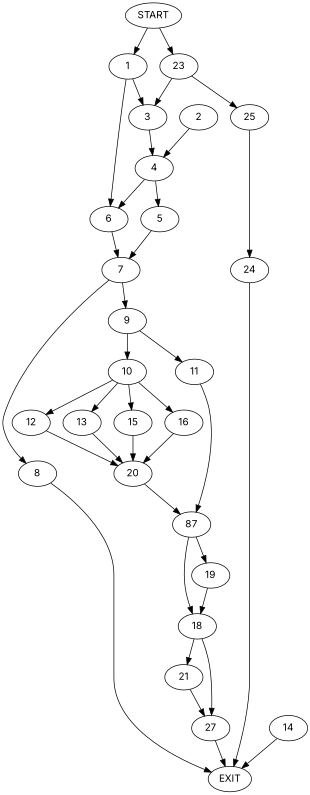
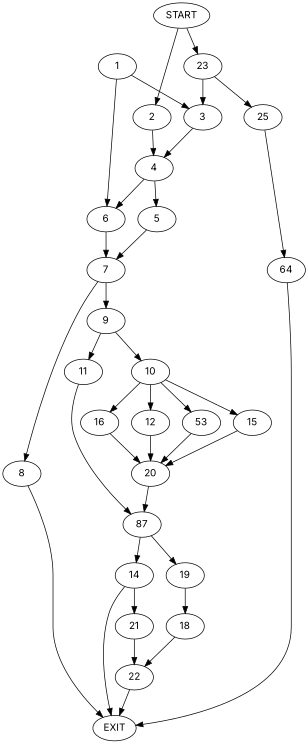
edge "START" -> "1": now "START" -> "2"
node "24": label "24" -> "64"
node "13": label "13" -> "53"
edge "87" -> "18": now "87" -> "14"
edge "18" -> "21": now "14" -> "21"
node "27": label "27" -> "22"
